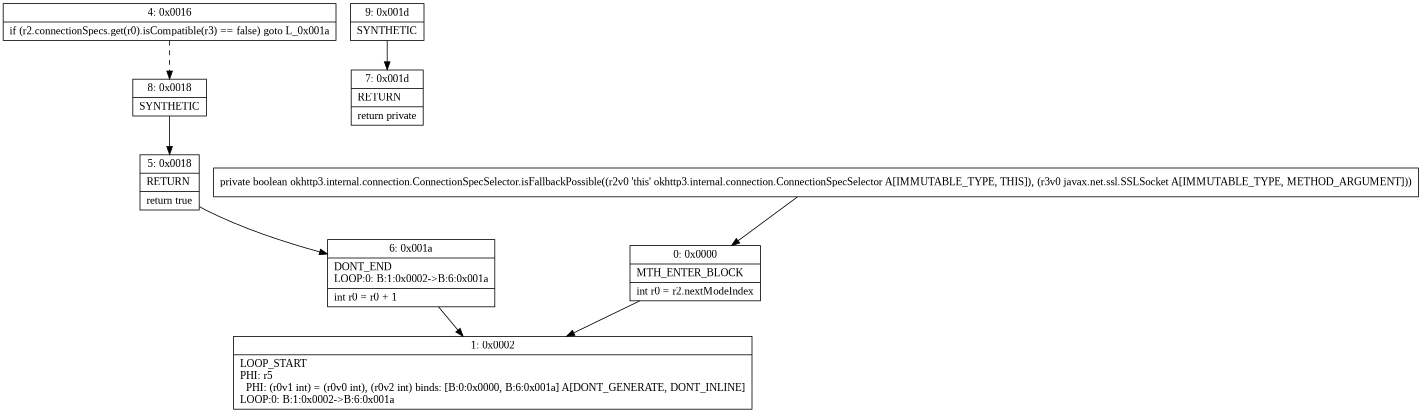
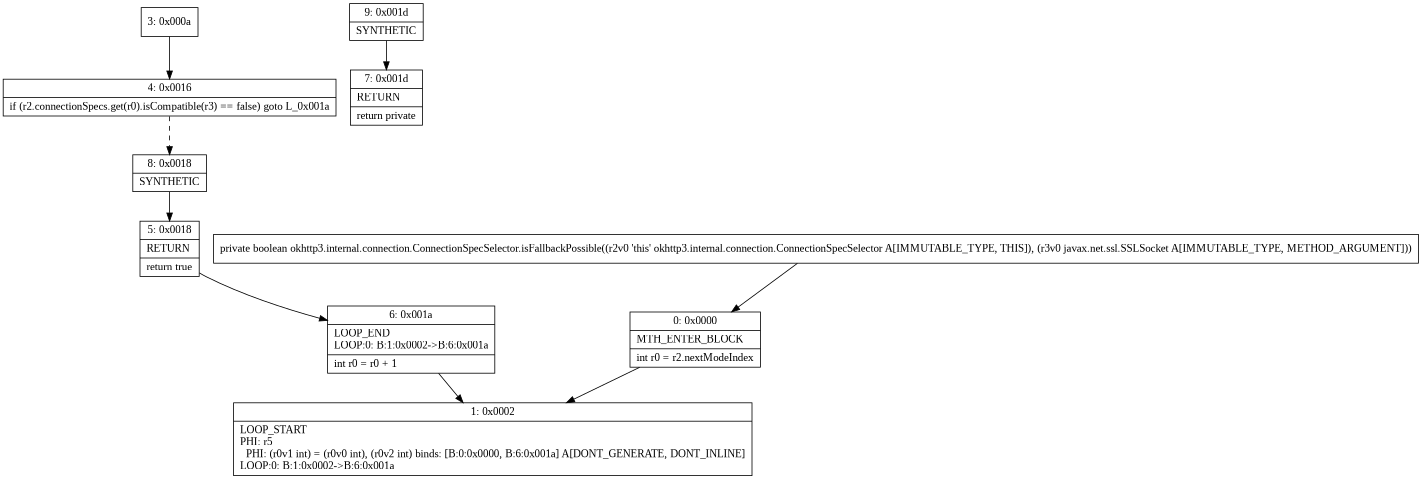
node "3: 0x000a": added
node "6: 0x001a": text "DONT_END" -> "LOOP_END"
